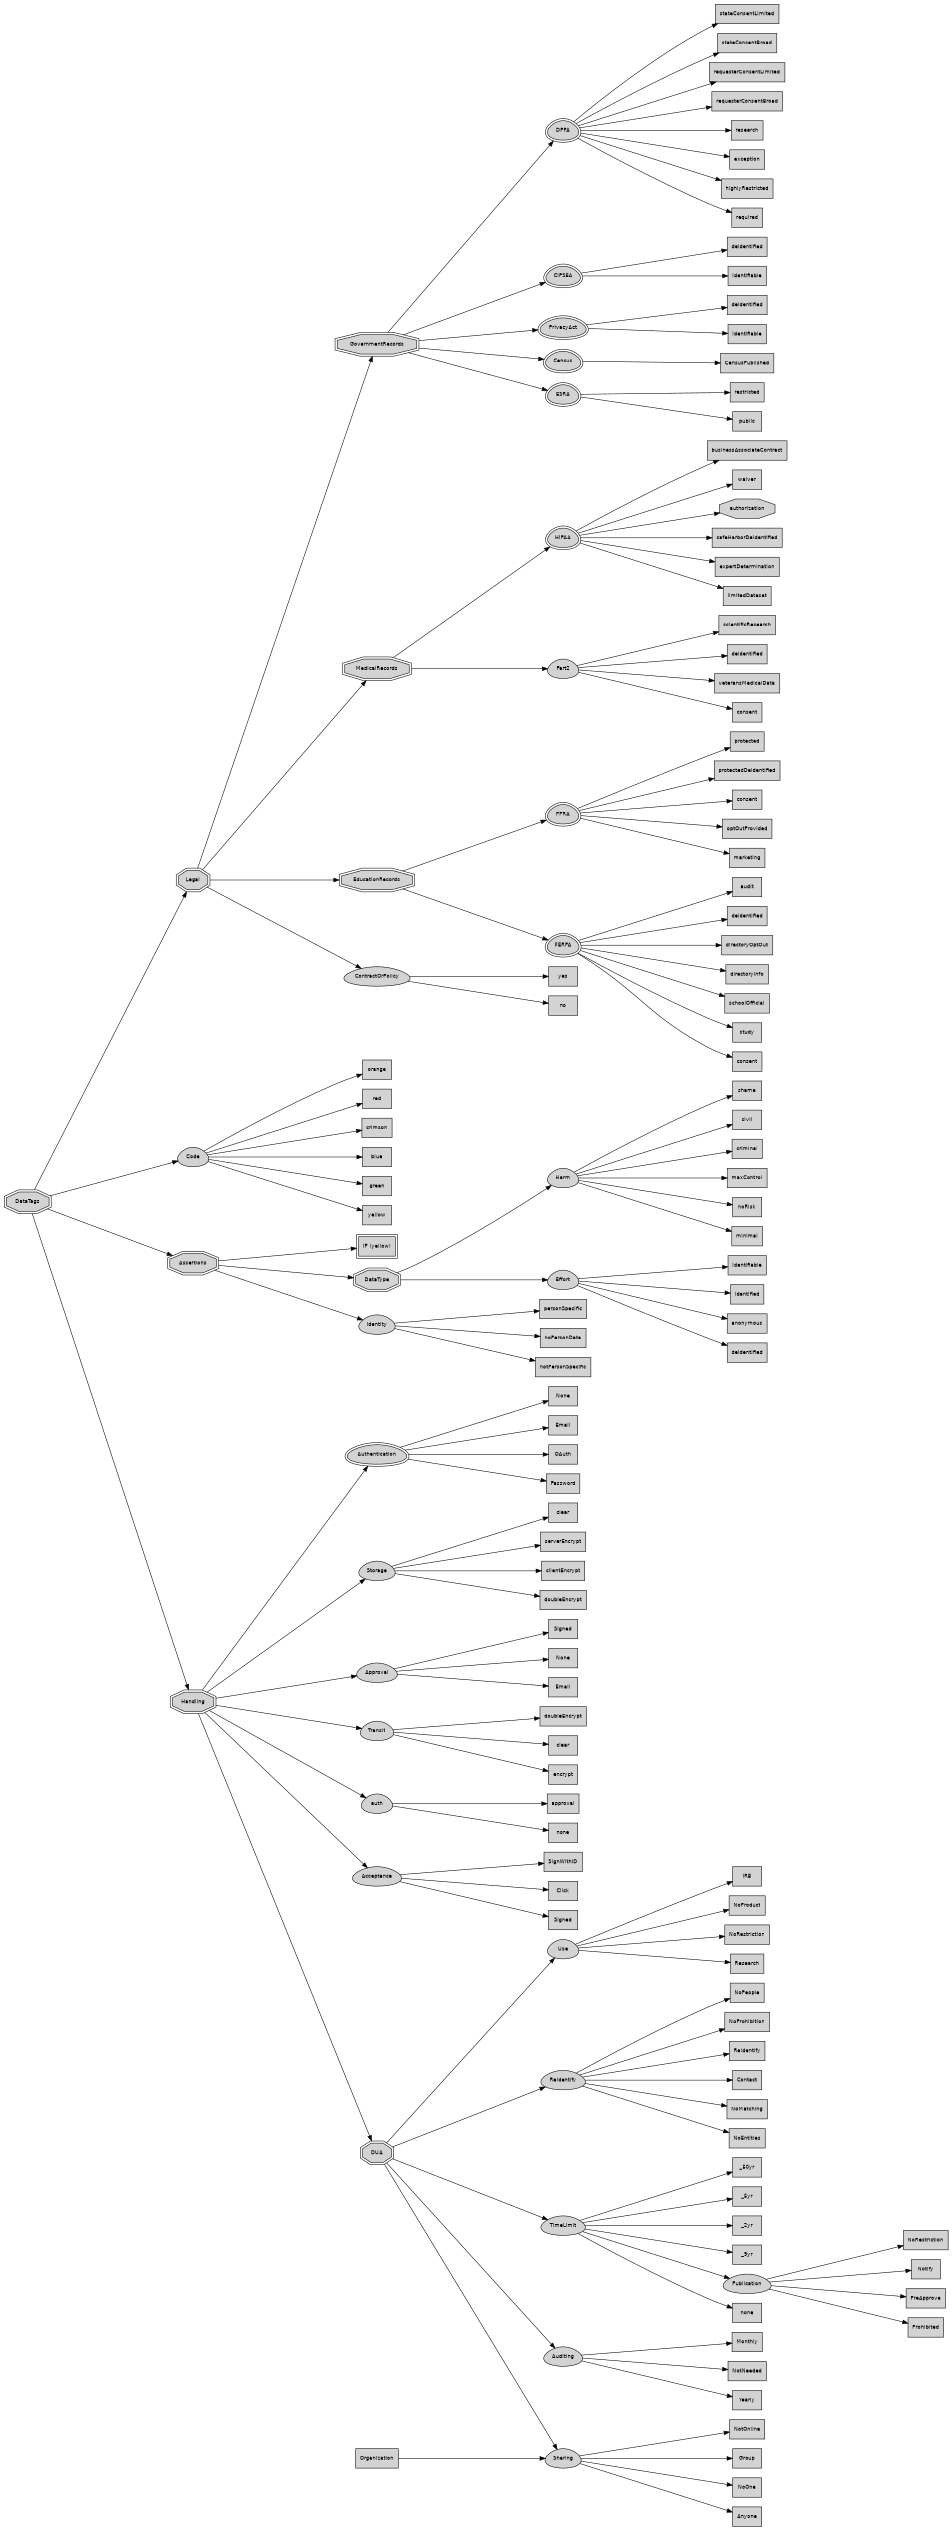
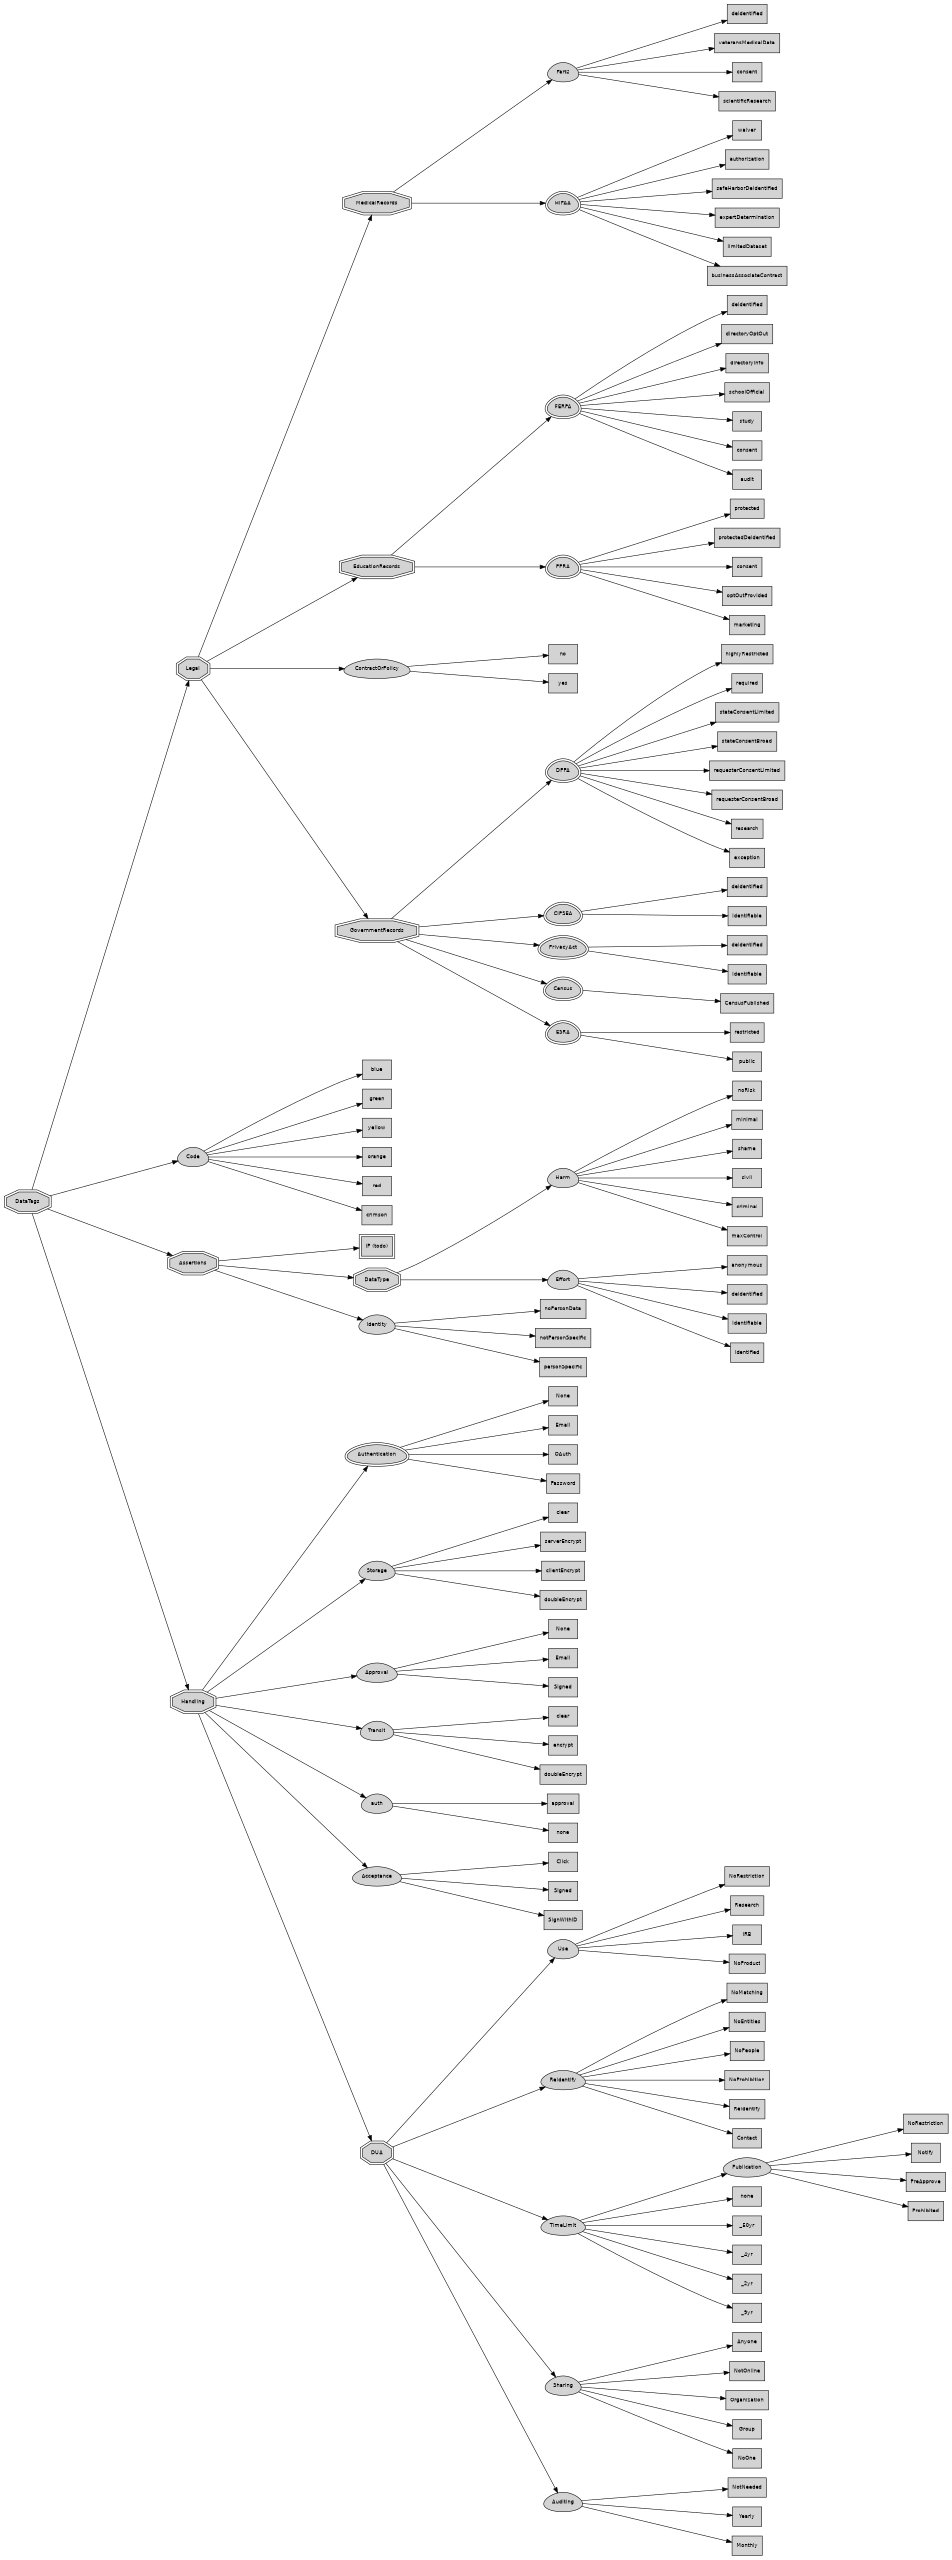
node "authorization": shape octagon -> box
node "IP (yellow)": label "IP (yellow)" -> "IP (todo)"
node "_5yr": label "_5yr" -> "_4yr"
edge "Organization" -> "Sharing": reversed
